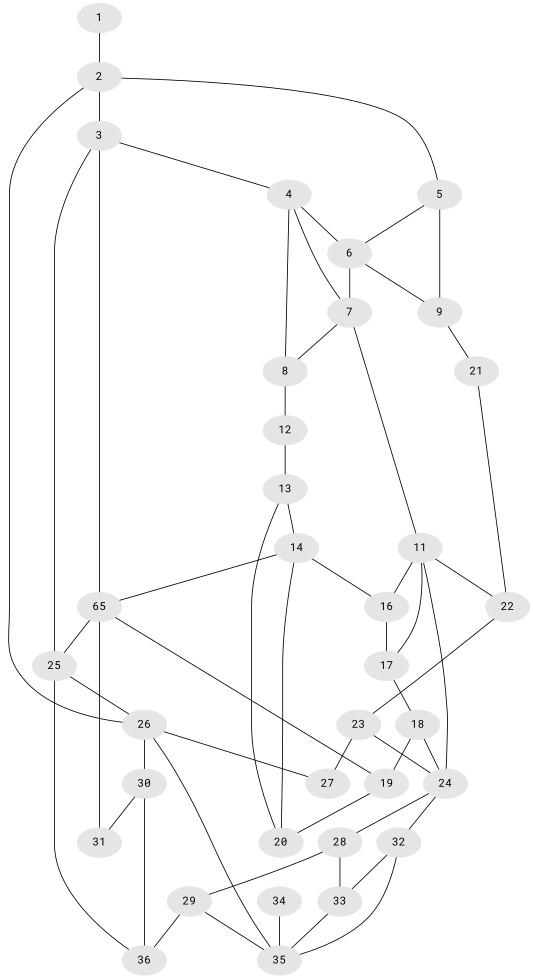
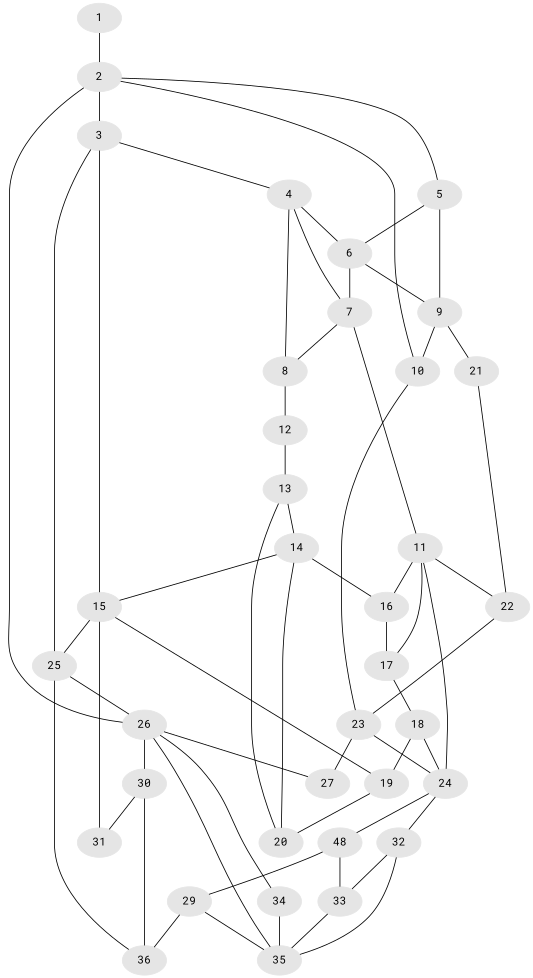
node "10": added
node "65": label "65" -> "15"
edge "26" -- "34": added
node "28": label "28" -> "48"
